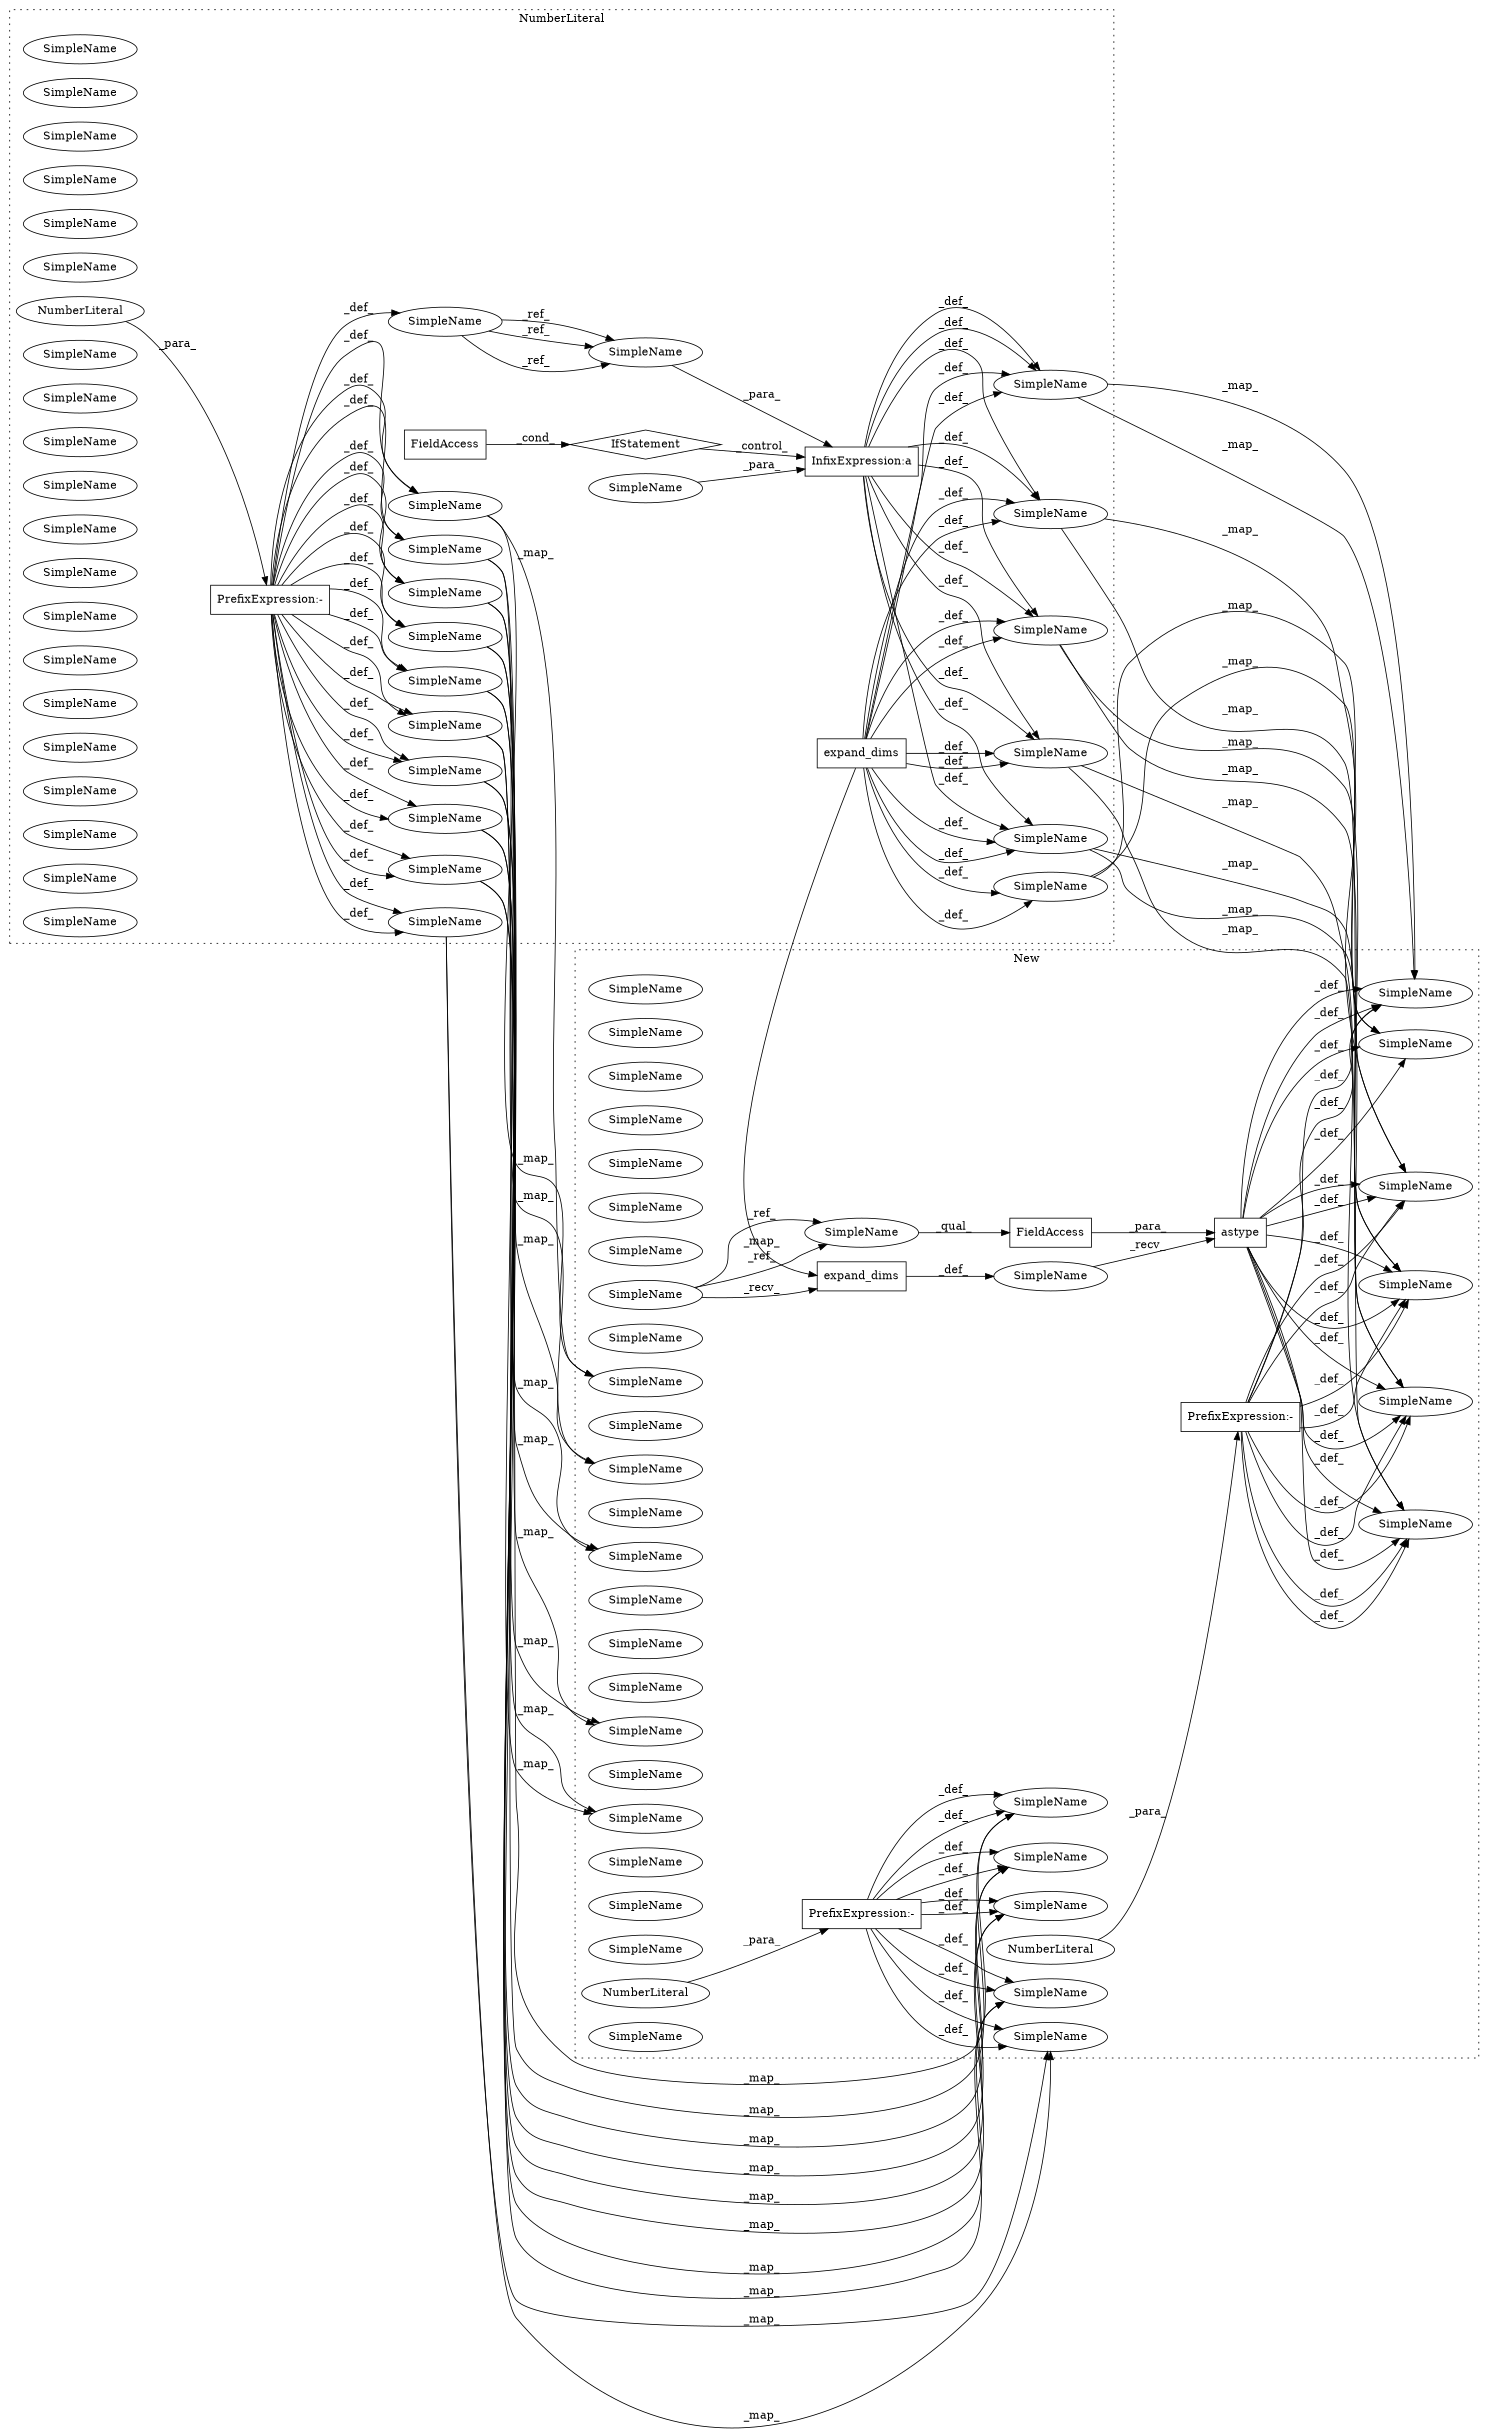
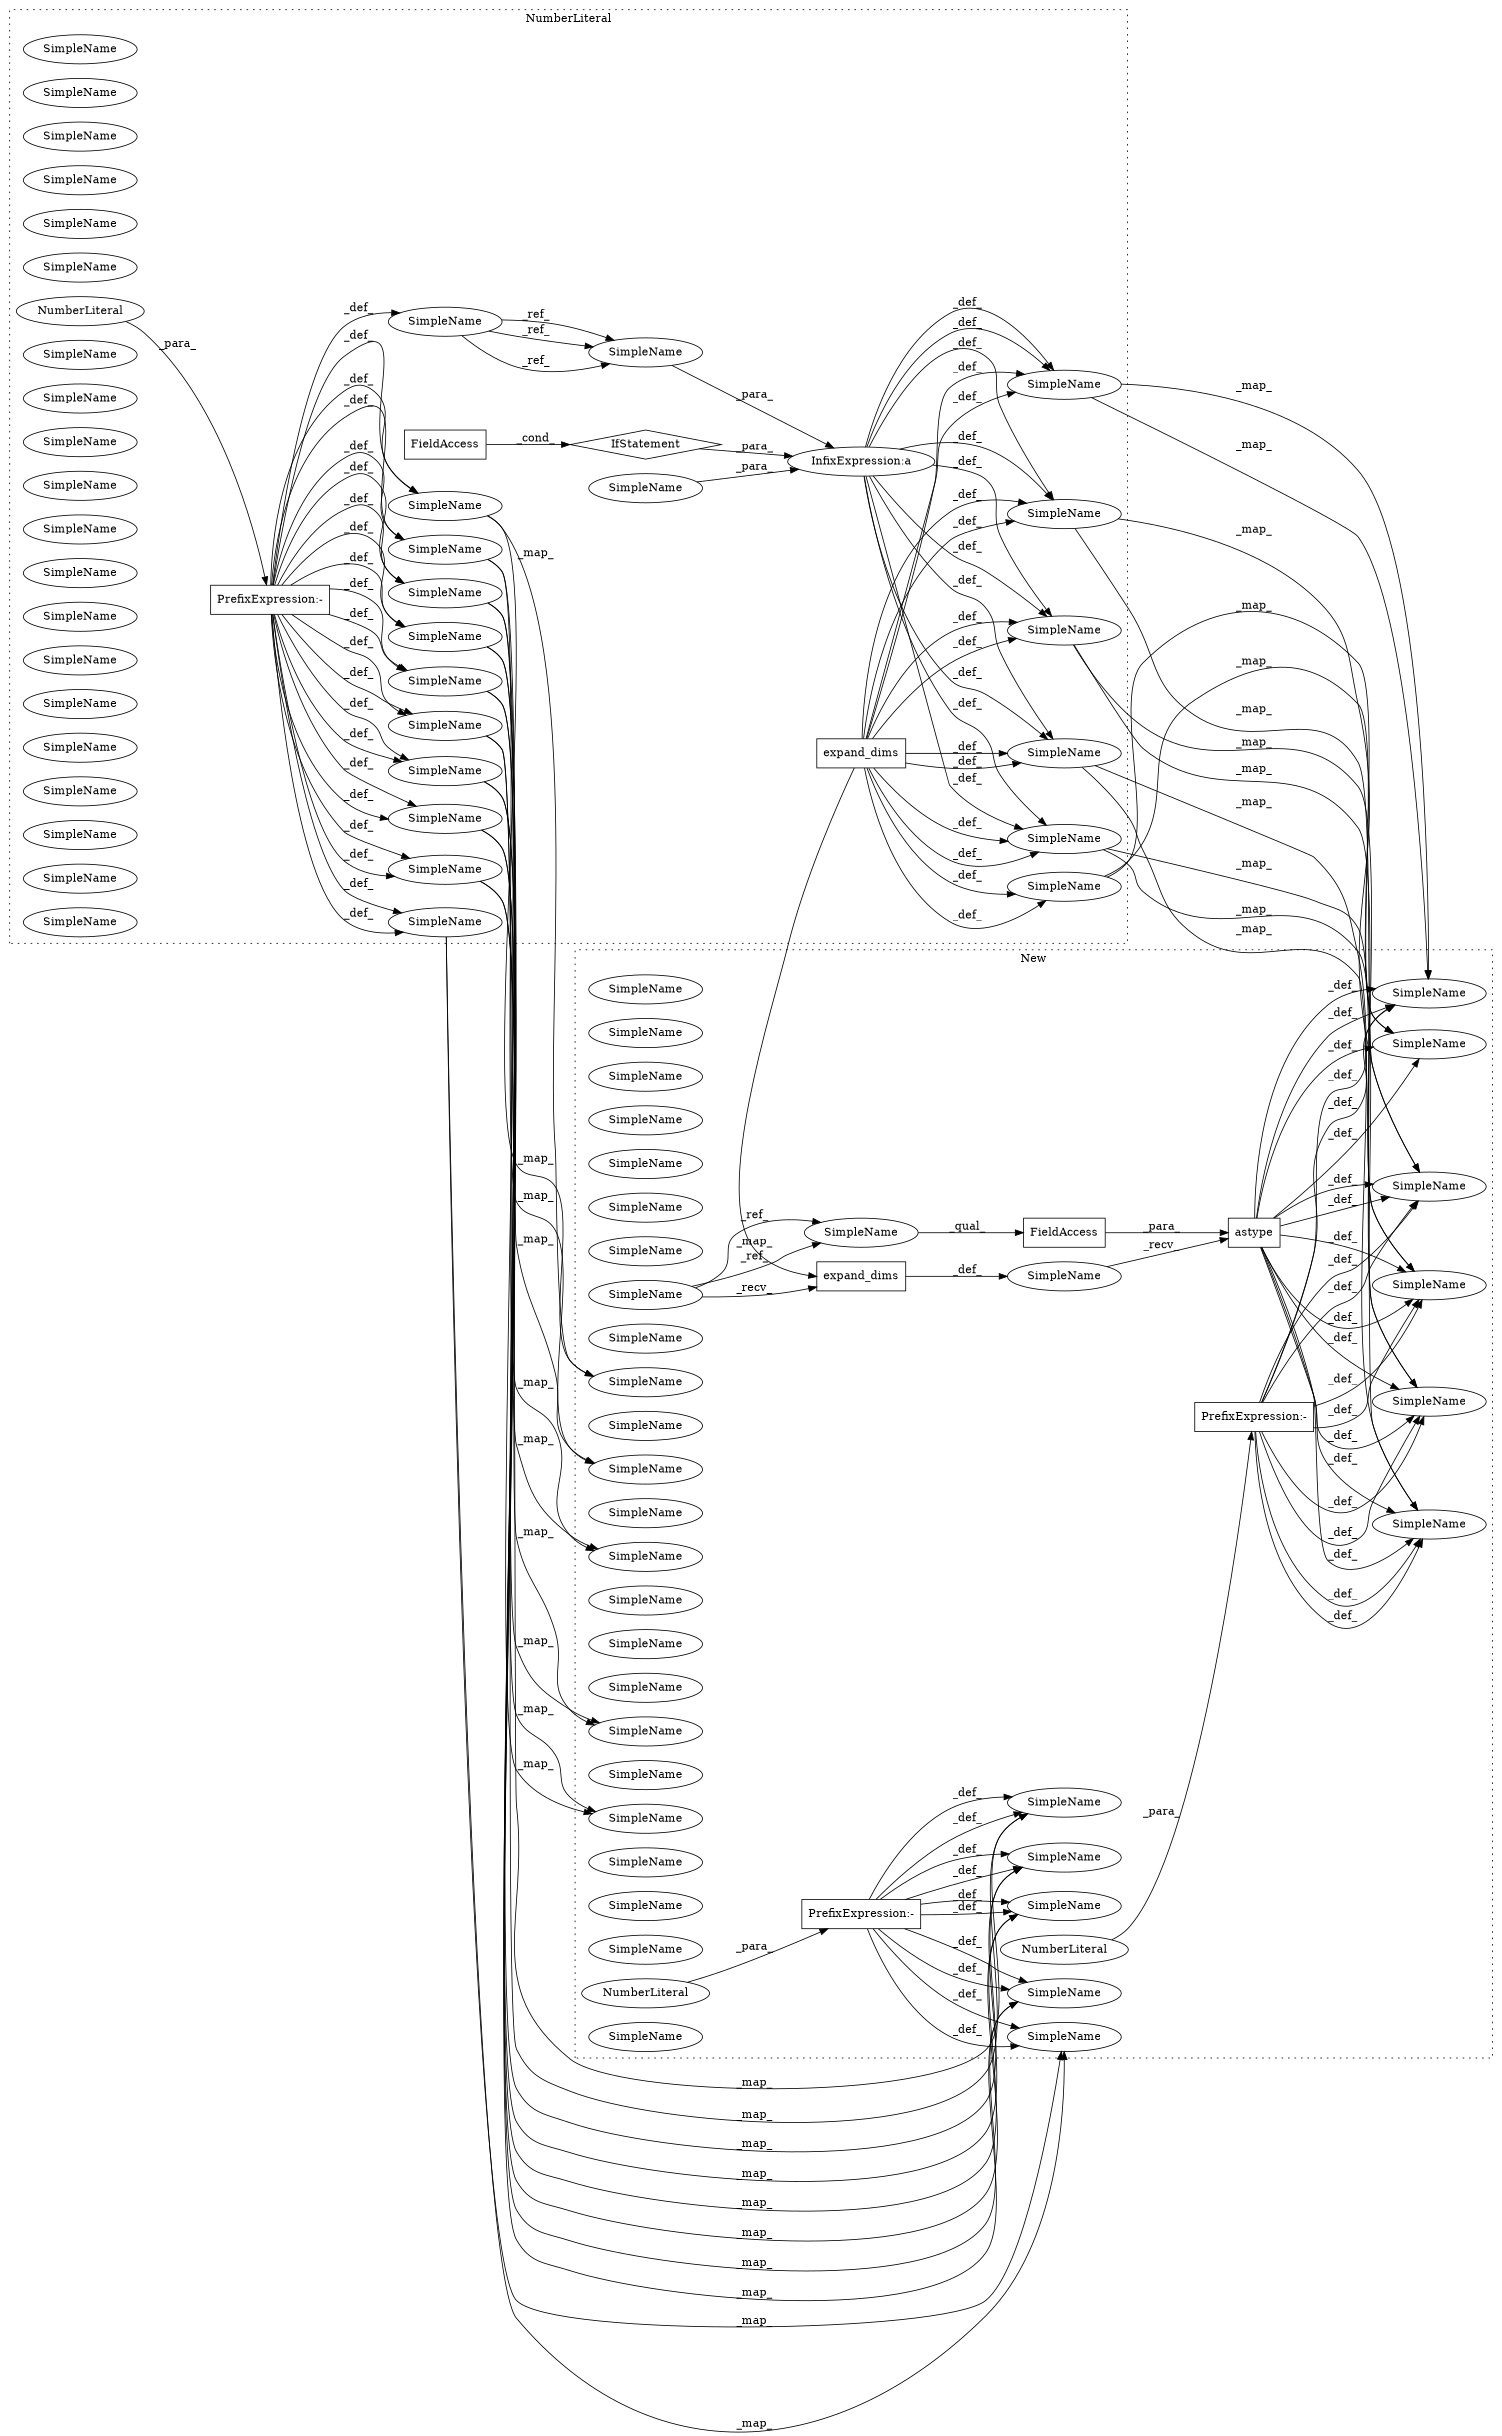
edge "IfStatement" -> "InfixExpression:a": label "_control_" -> "_para_"
node "InfixExpression:a": shape box -> ellipse
